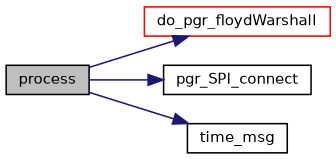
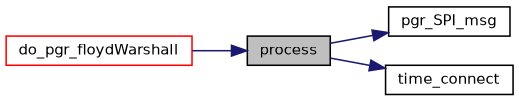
edge "process" -> "do_pgr_floydWarshall": reversed
node "pgr_SPI_connect": label "pgr_SPI_connect" -> "pgr_SPI_msg"
node "time_msg": label "time_msg" -> "time_connect"
